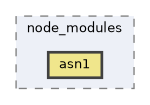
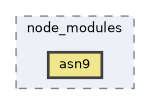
node "asn1": label "asn1" -> "asn9"
